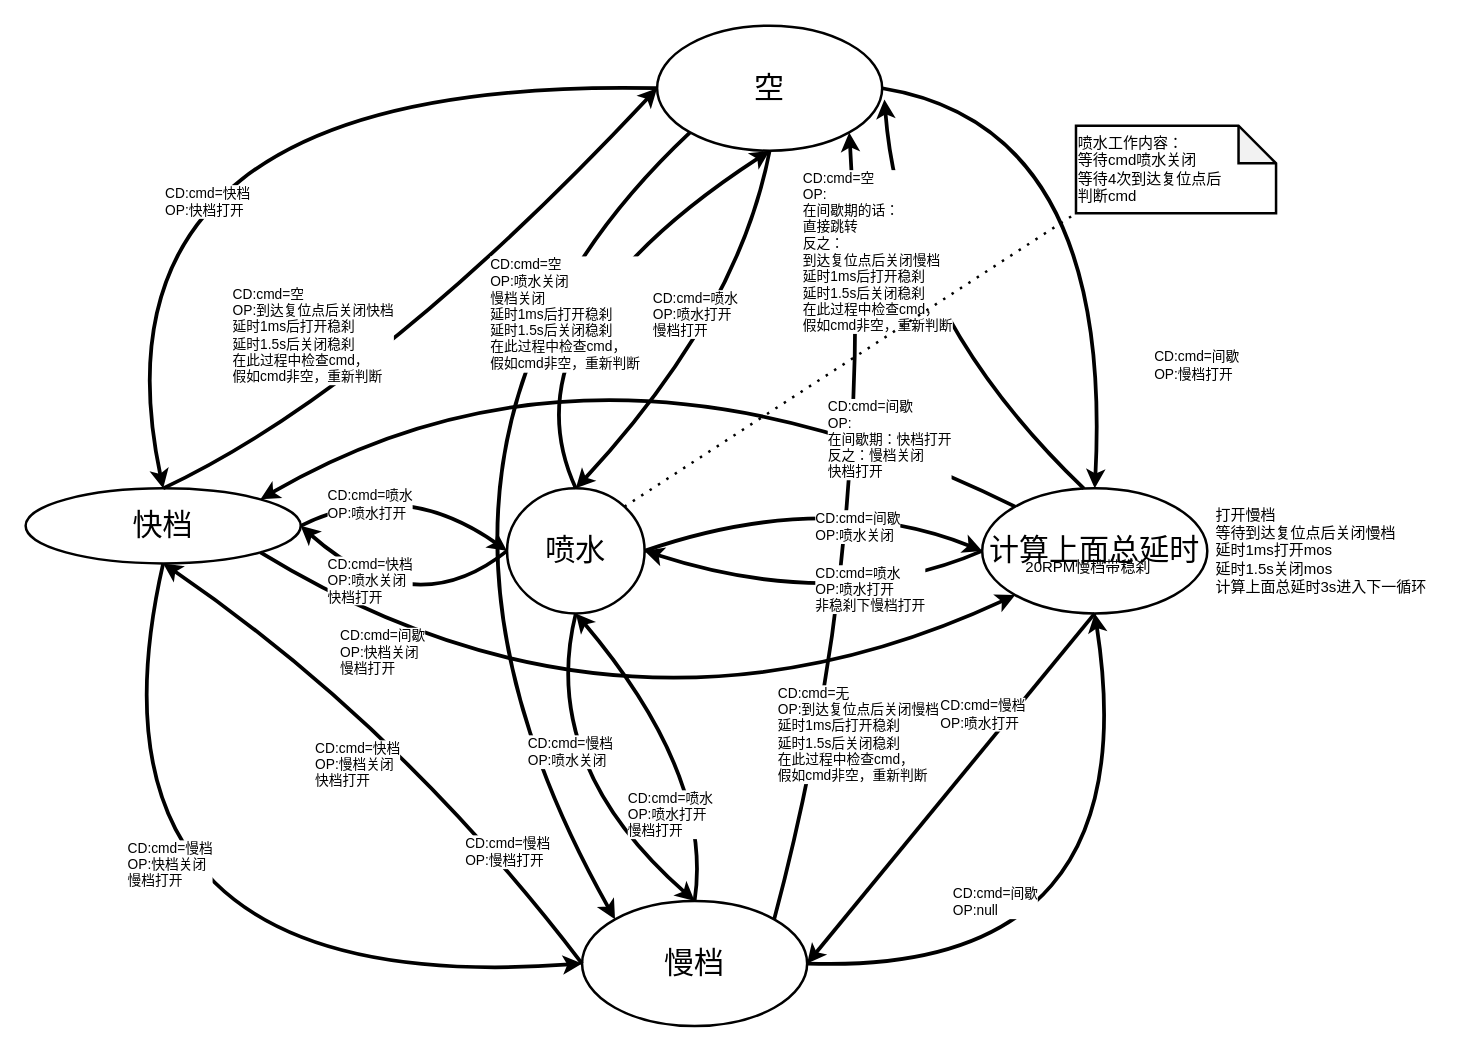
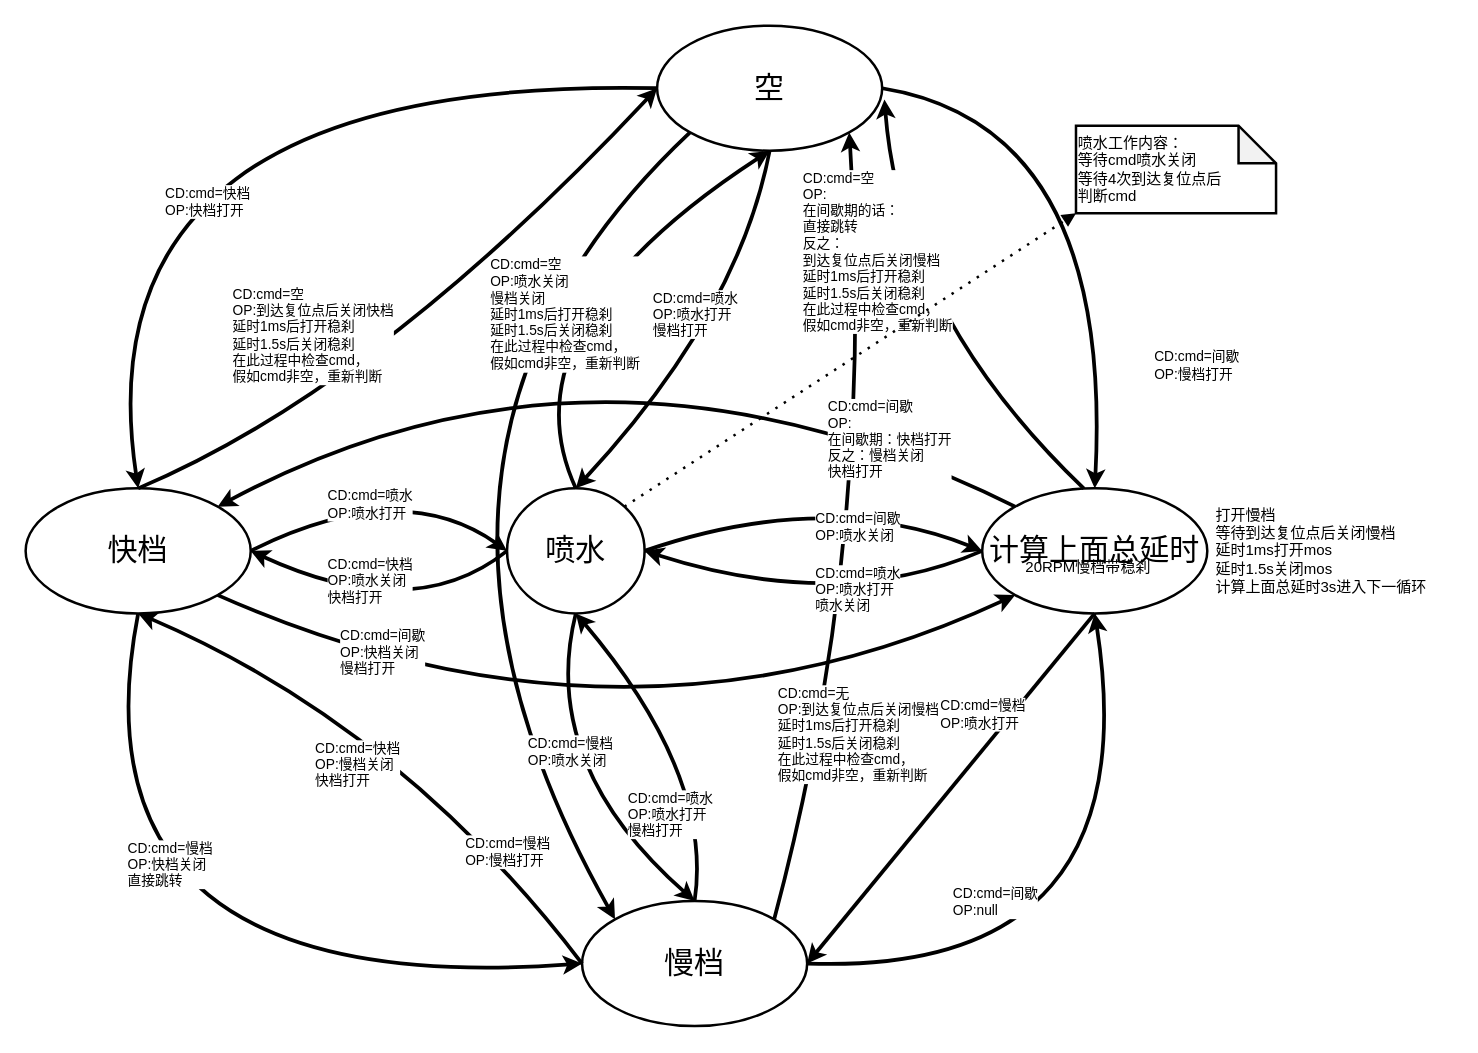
edge "喷水工作内容： 等待cmd喷水关闭 等待4次到达复位点后 判断cmd" -- "喷水": arrowhead none -> block
node "快档": size 275x75 -> 225x125
node "CD:cmd=喷水 OP:喷水打开 非稳刹下慢档打开": label "CD:cmd=喷水 OP:喷水打开 非稳刹下慢档打开" -> "CD:cmd=喷水 OP:喷水打开 喷水关闭"
node "CD:cmd=慢档 OP:快档关闭 慢档打开": label "CD:cmd=慢档 OP:快档关闭 慢档打开" -> "CD:cmd=慢档 OP:快档关闭 直接跳转"
